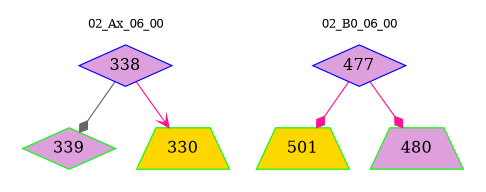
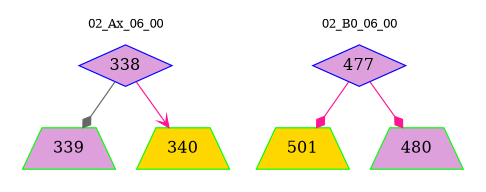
node "339": shape diamond -> trapezium
node "330": label "330" -> "340"
